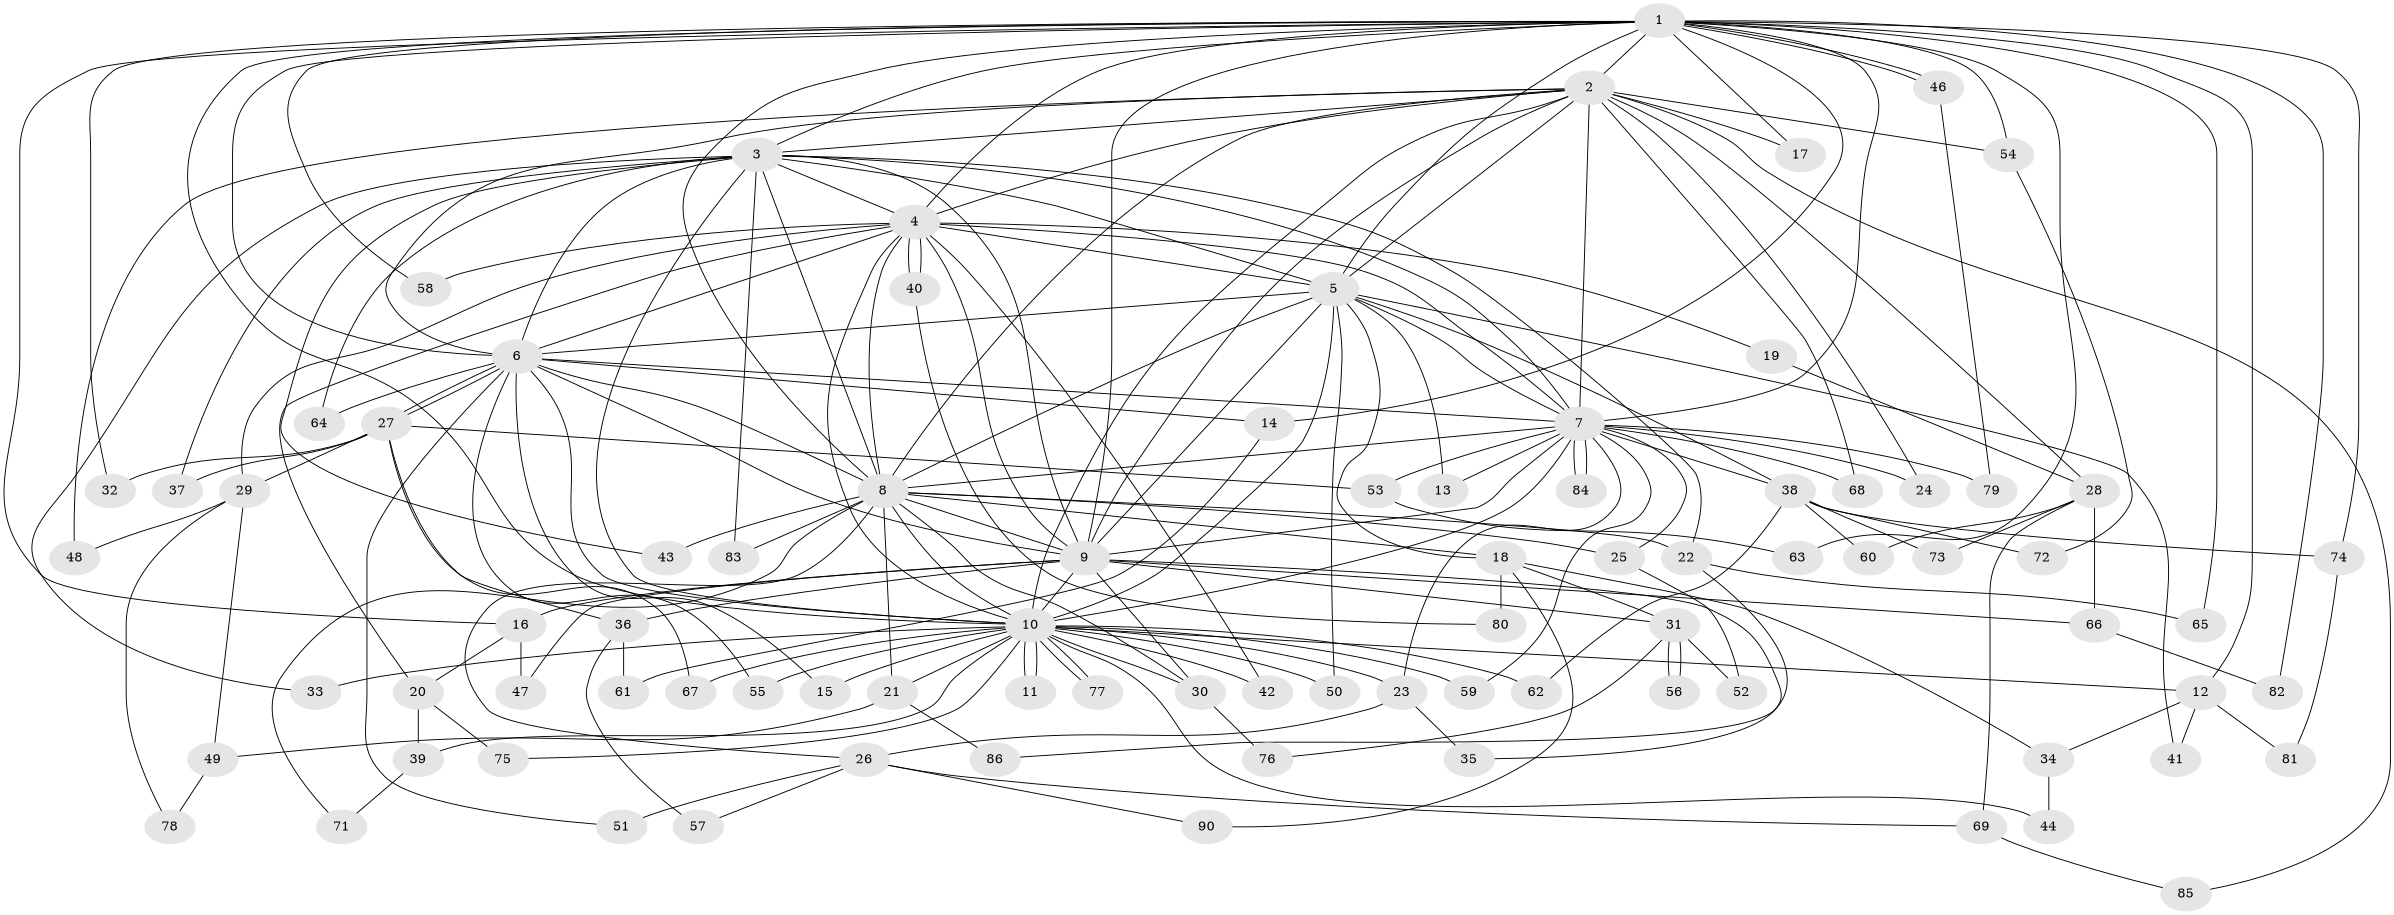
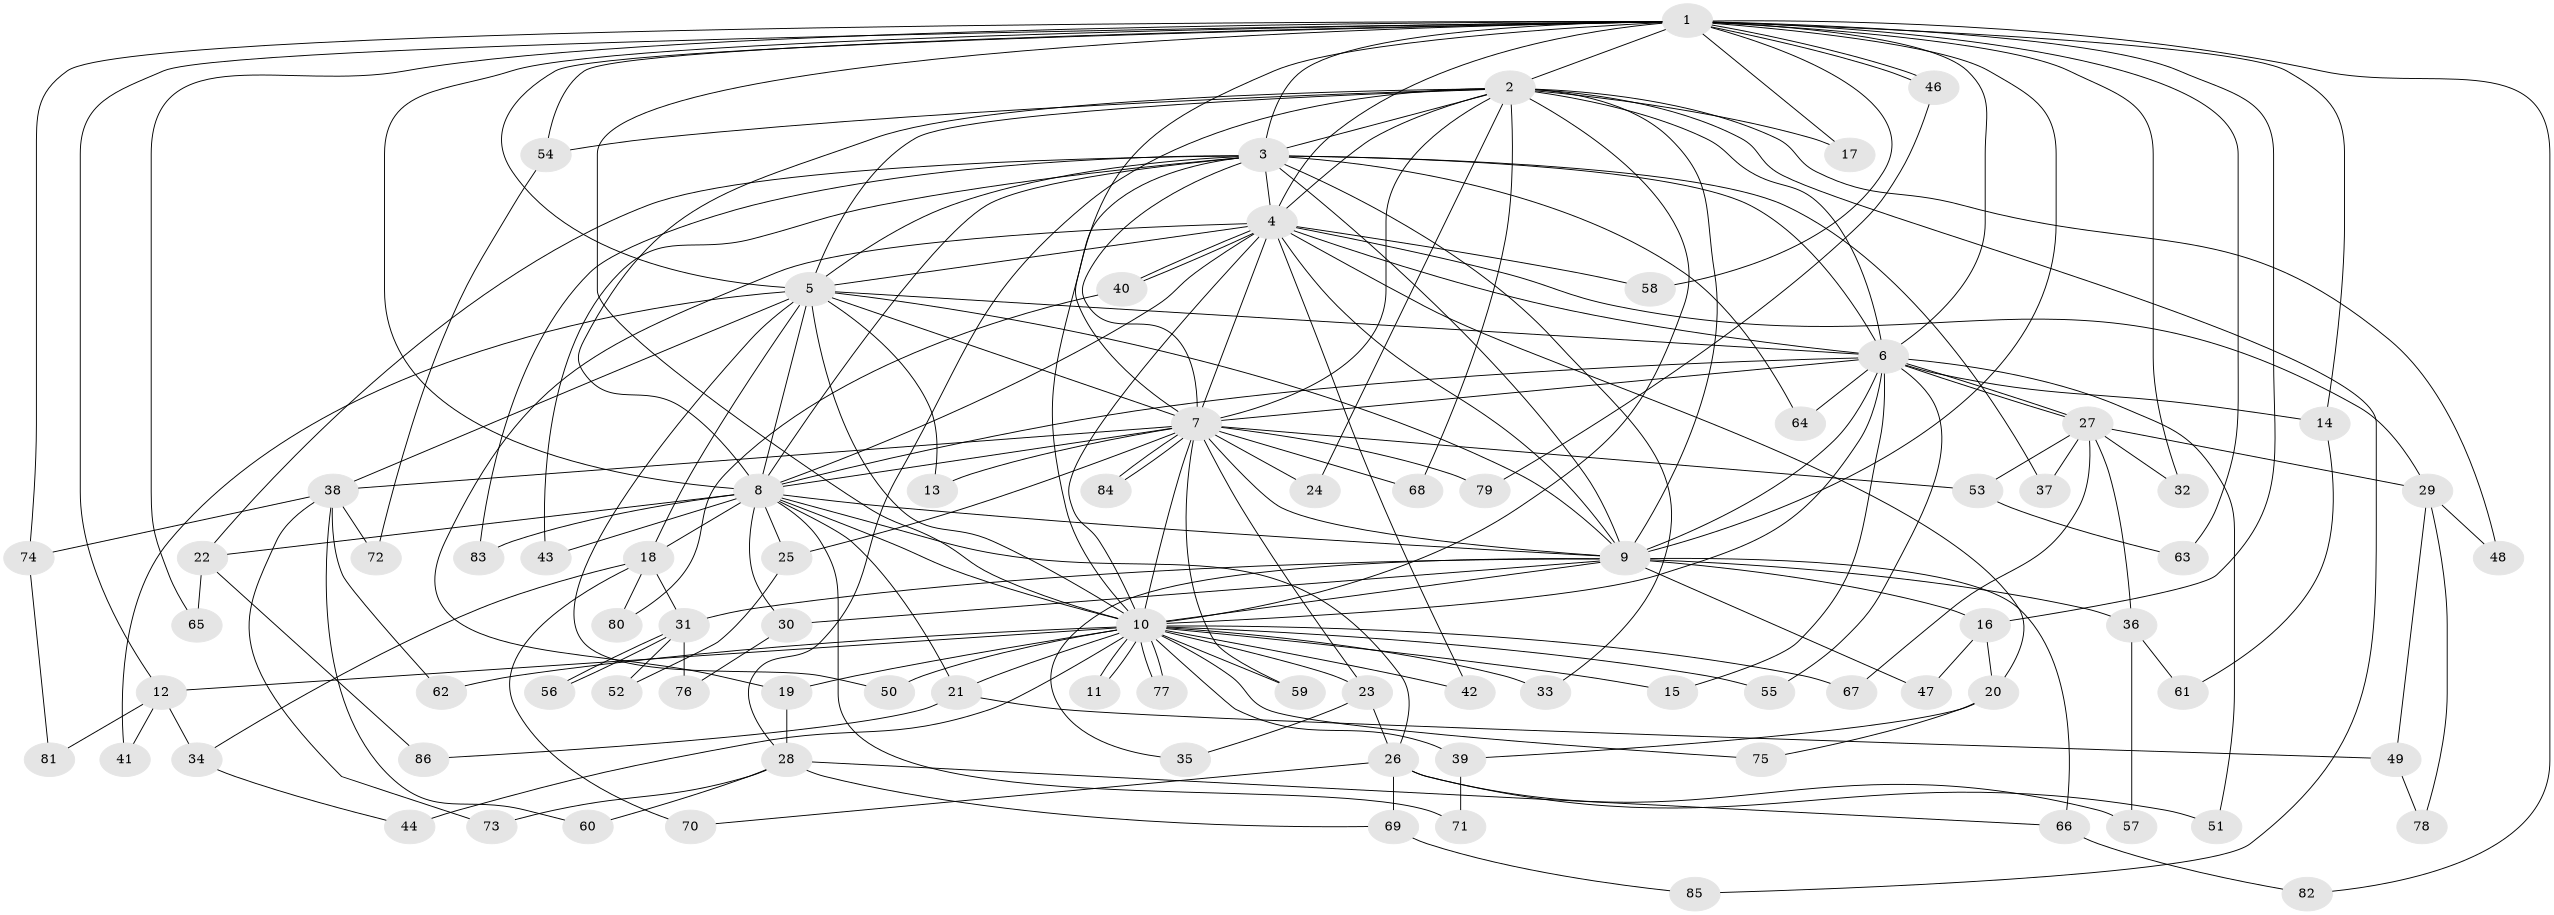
edge "10" -- "30": now "10" -- "19"
node "90": label "90" -> "70"
